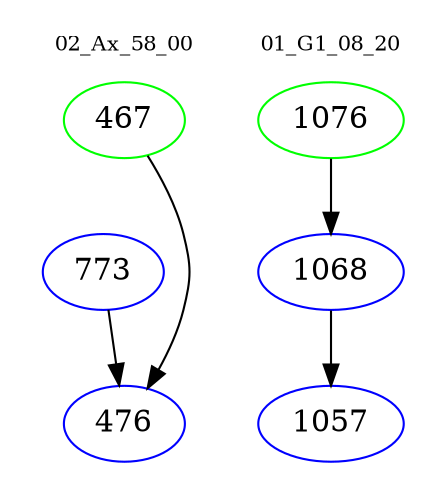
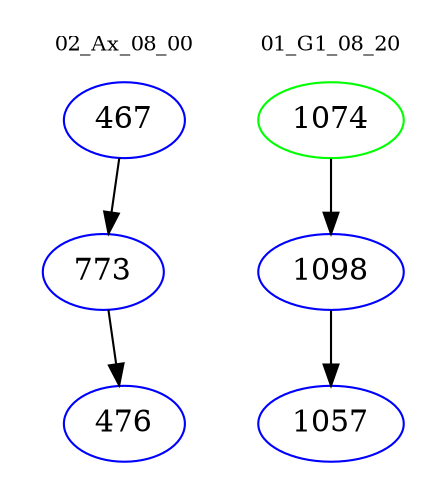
cluster "02_Ax_58_00": label "02_Ax_58_00" -> "02_Ax_08_00"
node "467": color green -> blue
node "1076": label "1076" -> "1074"
edge "467" -> "476": now "467" -> "773"
node "1068": label "1068" -> "1098"
